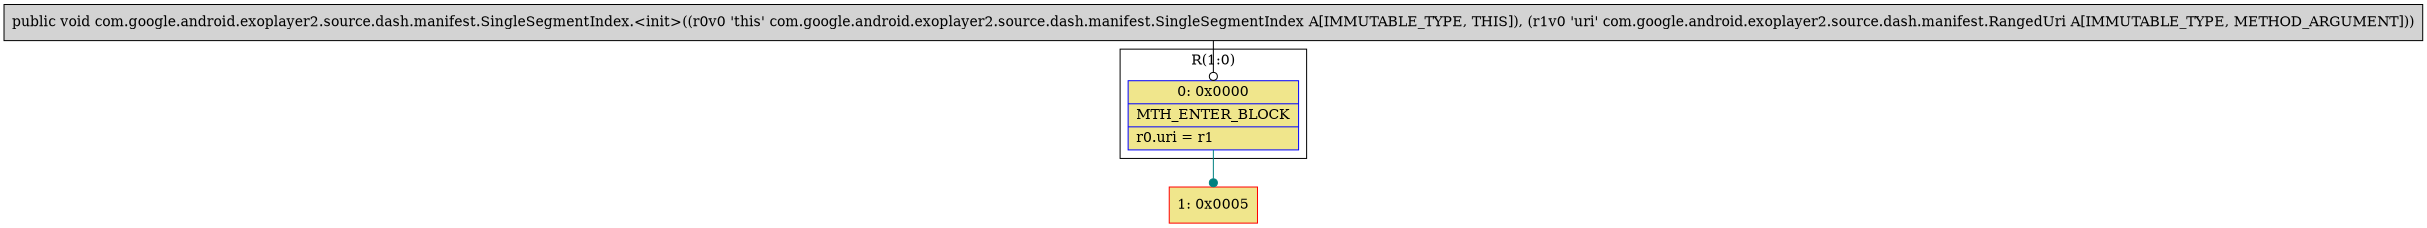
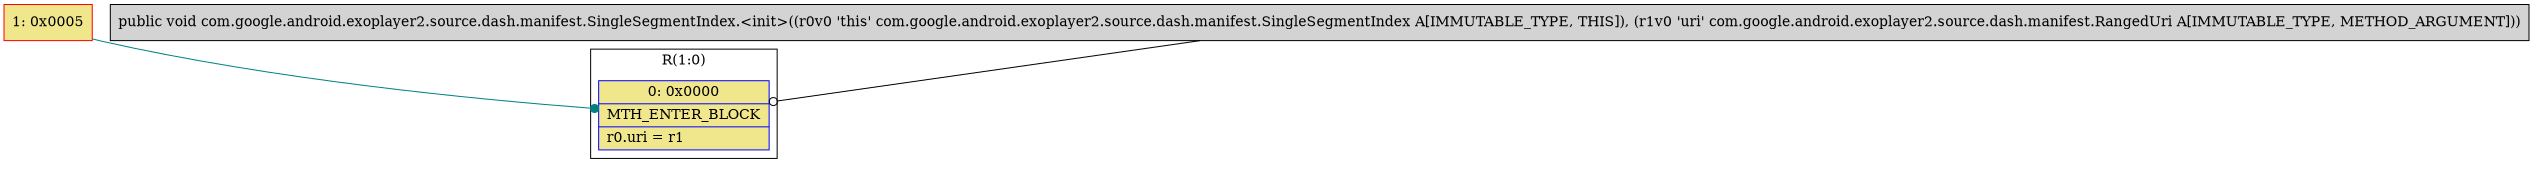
edge "0: 0x0000" -> "1: 0x0005": reversed
